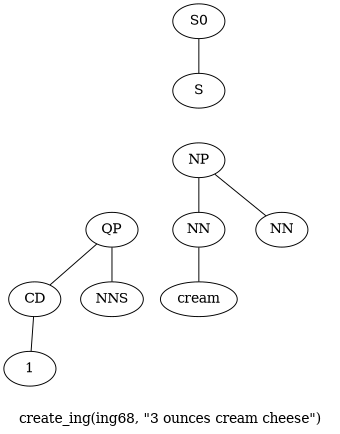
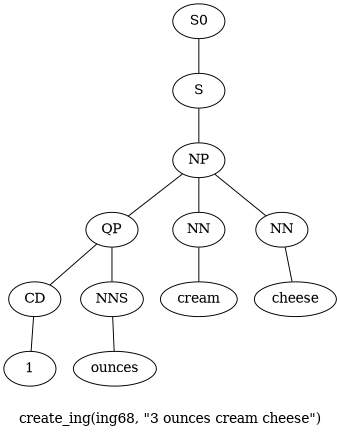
edge "S" -- "NP": added
edge "NP" -- "QP": added
node "cheese": added
node "ounces": added
